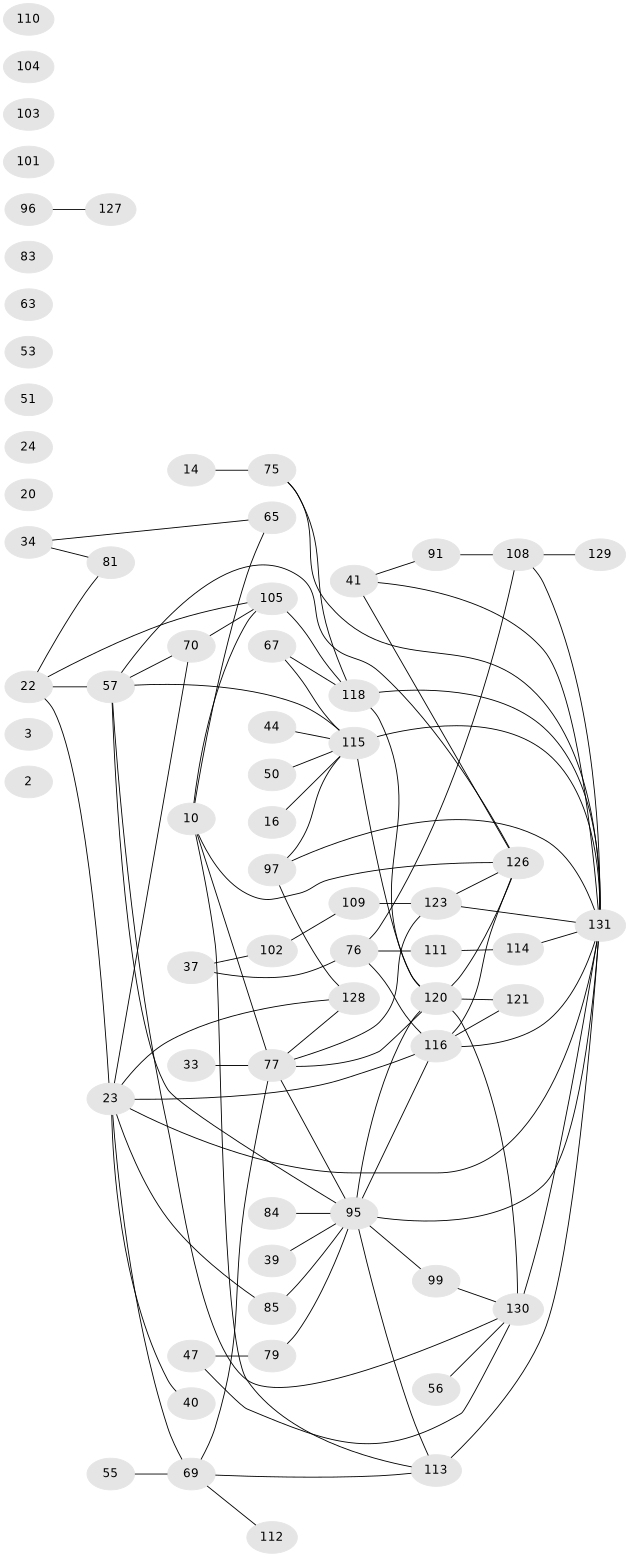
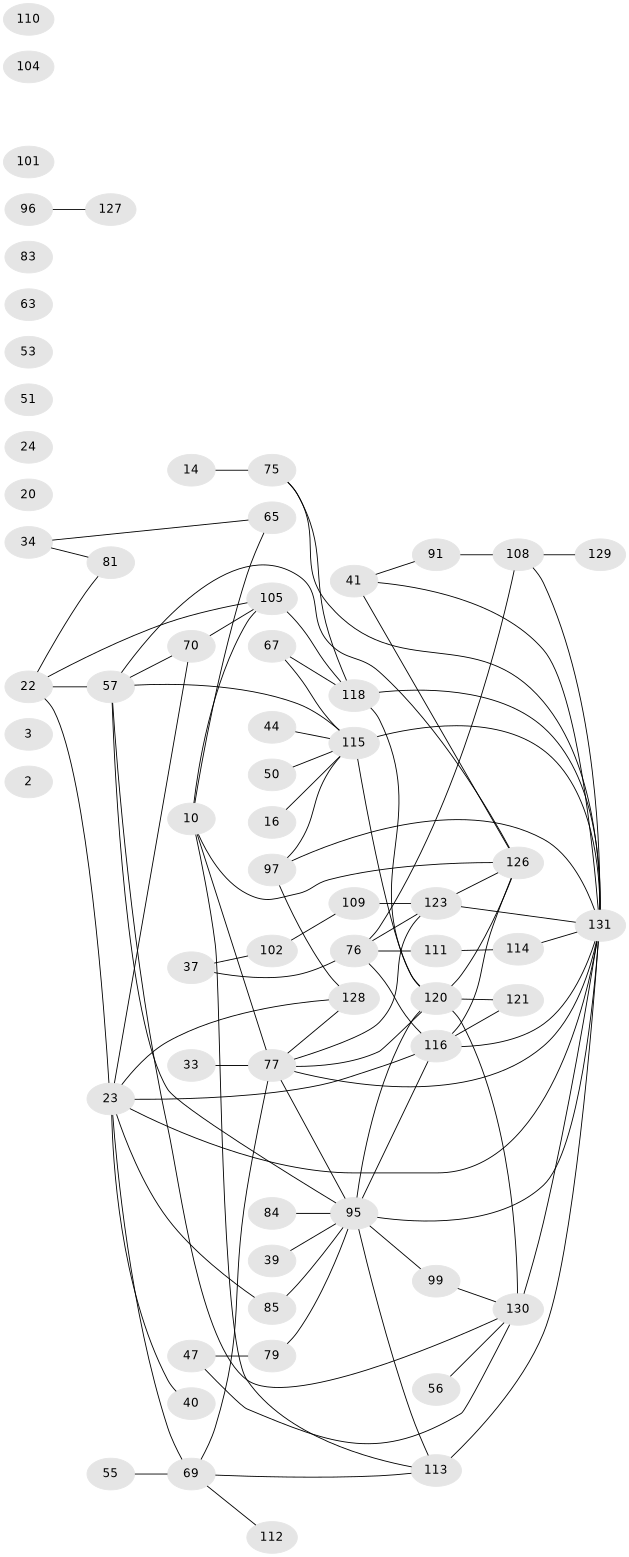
node "103": removed
edge "123" -- "76": added
edge "131" -- "77": added
